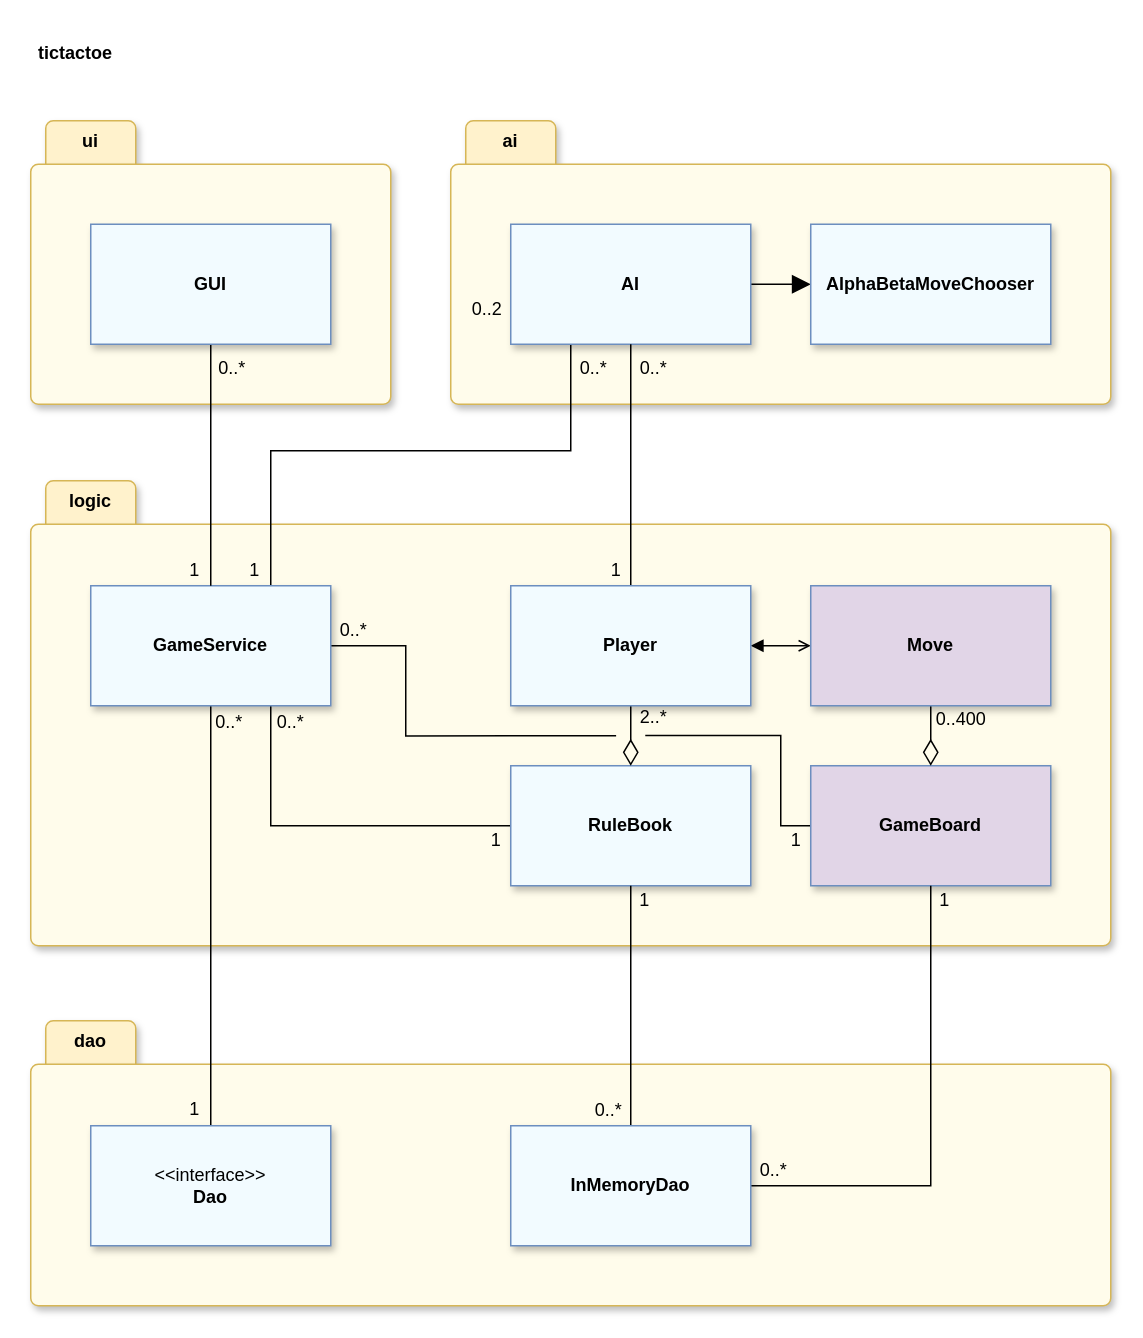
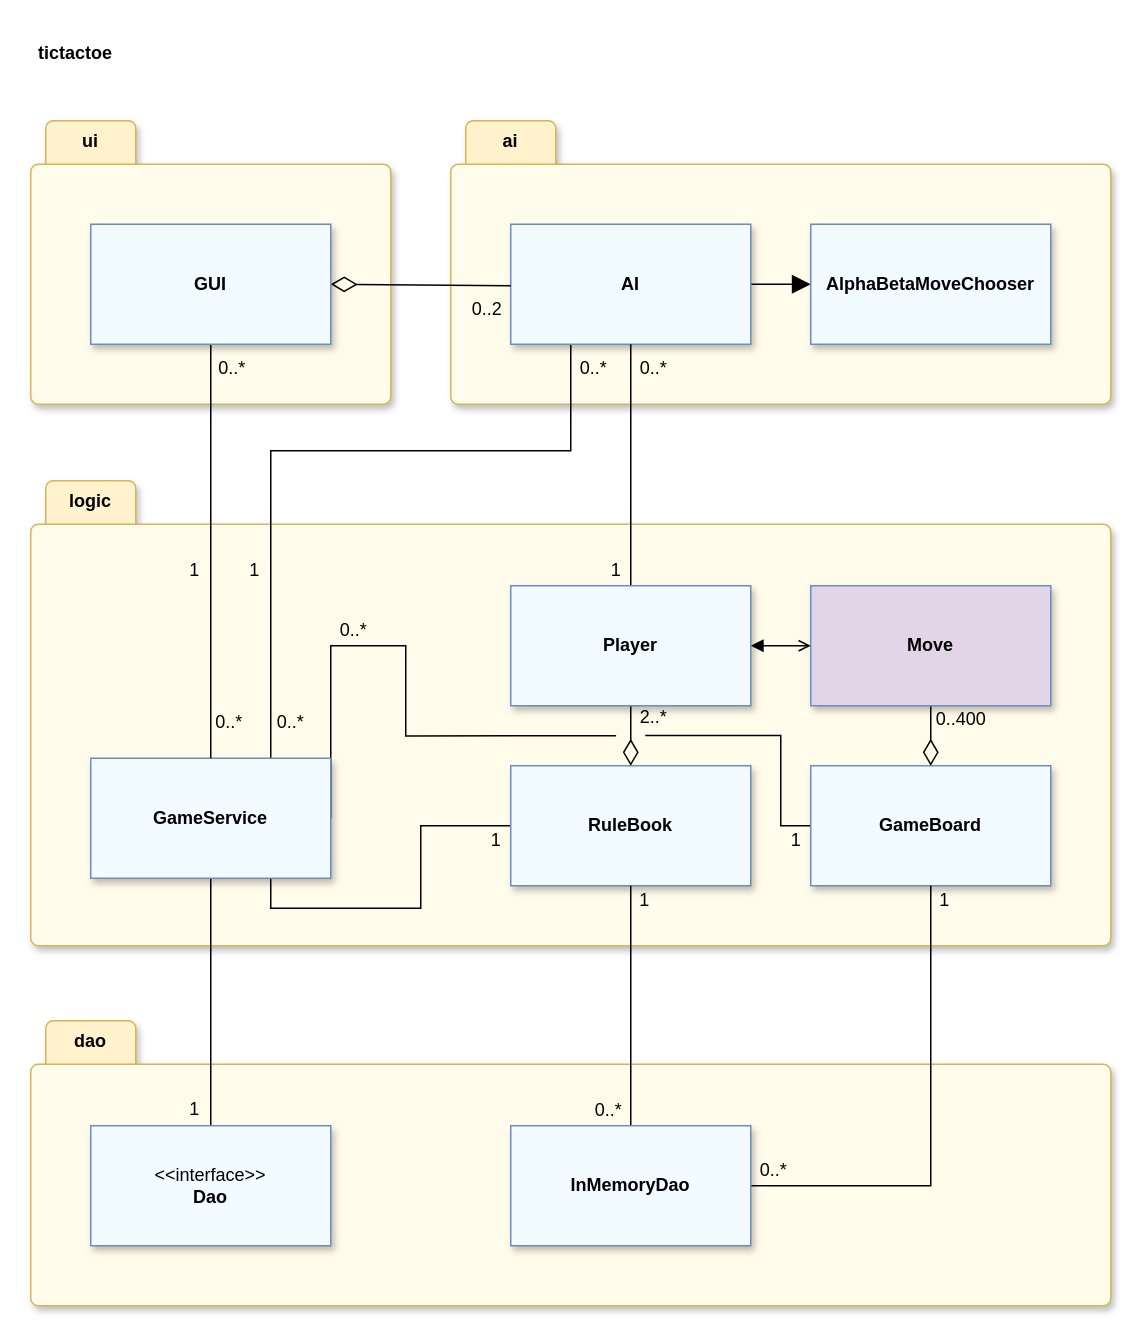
edge "0..2" -> "GUI": added
node "GameService": moved (211, 646) -> (211, 818)
node "GameBoard": fillcolor #e1d5e7 -> #f2fbff
